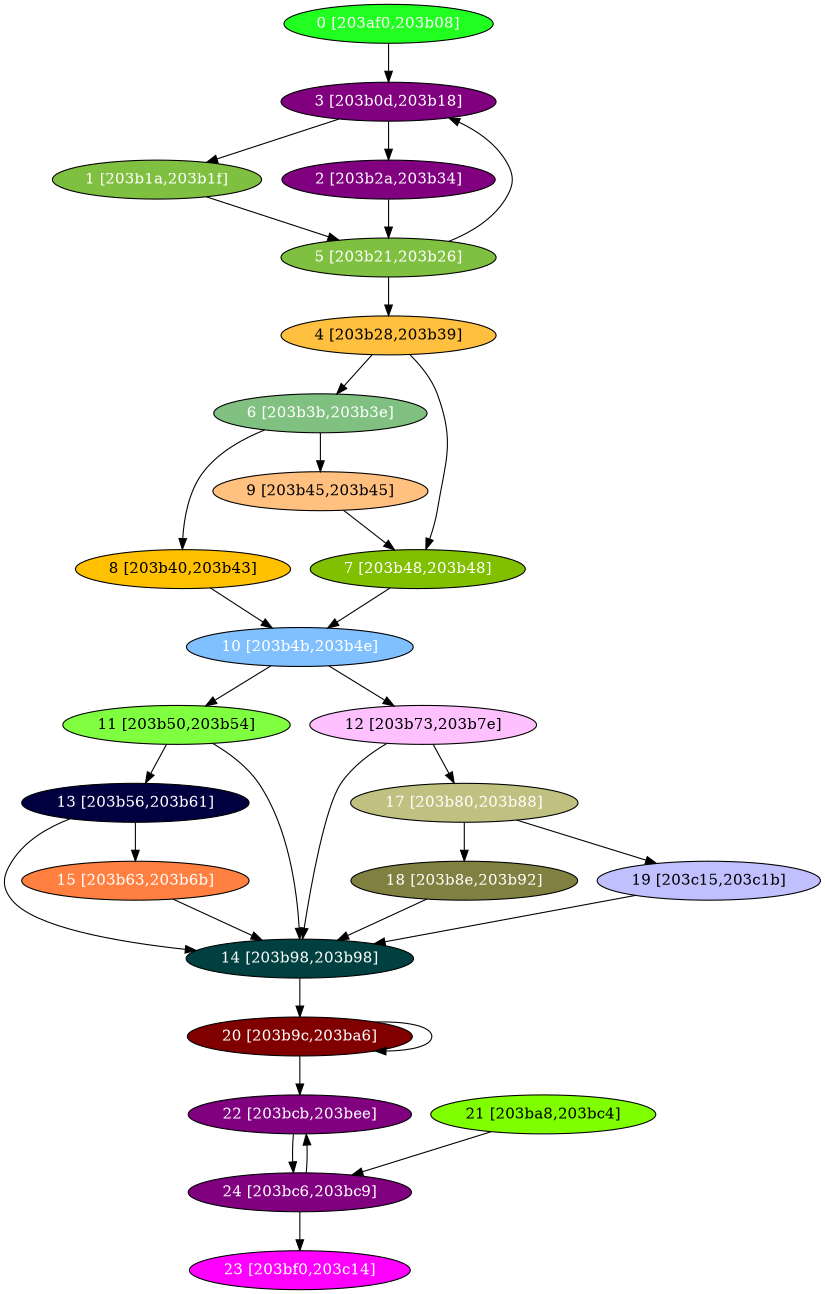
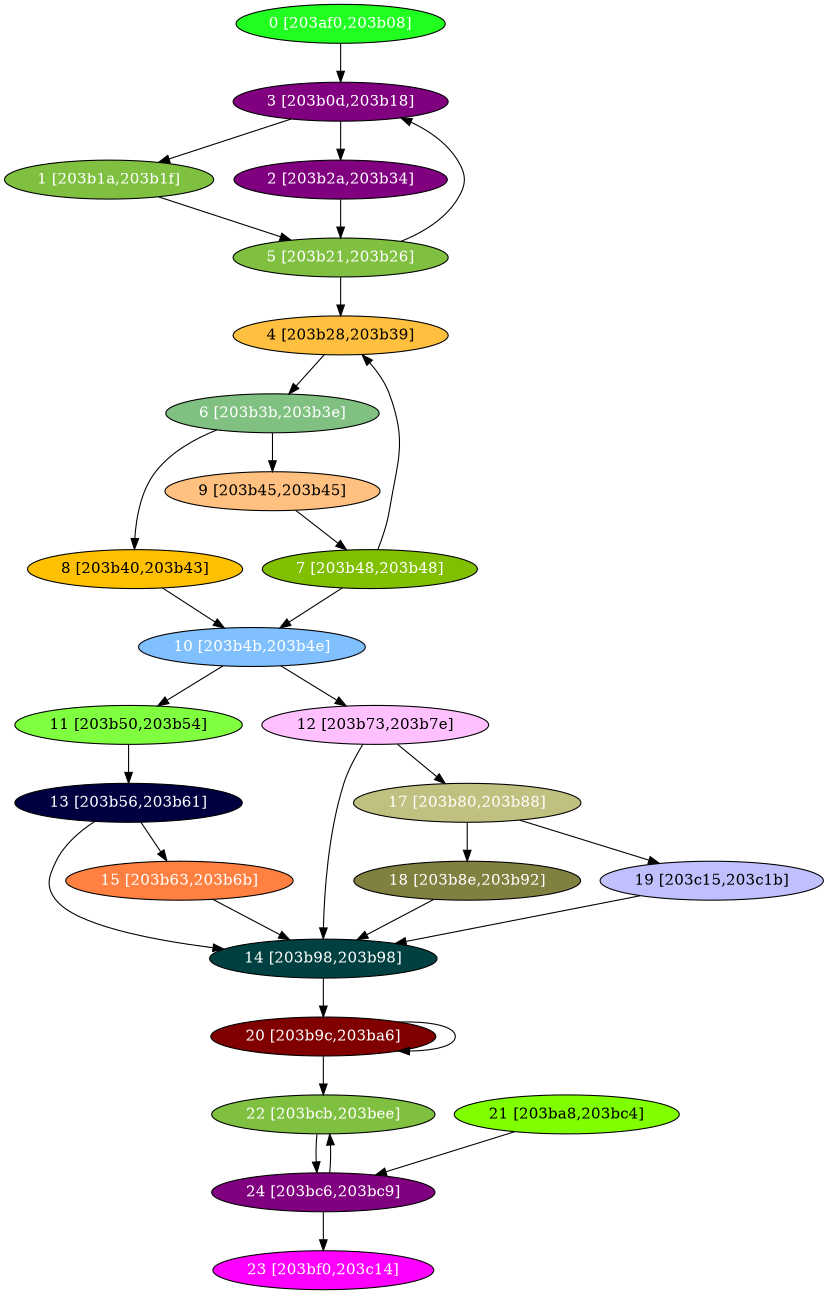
edge "4 [203b28,203b39]" -> "7 [203b48,203b48]": reversed
edge "11 [203b50,203b54]" -> "14 [203b98,203b98]": removed
node "22 [203bcb,203bee]": fillcolor #800080 -> #80c040
